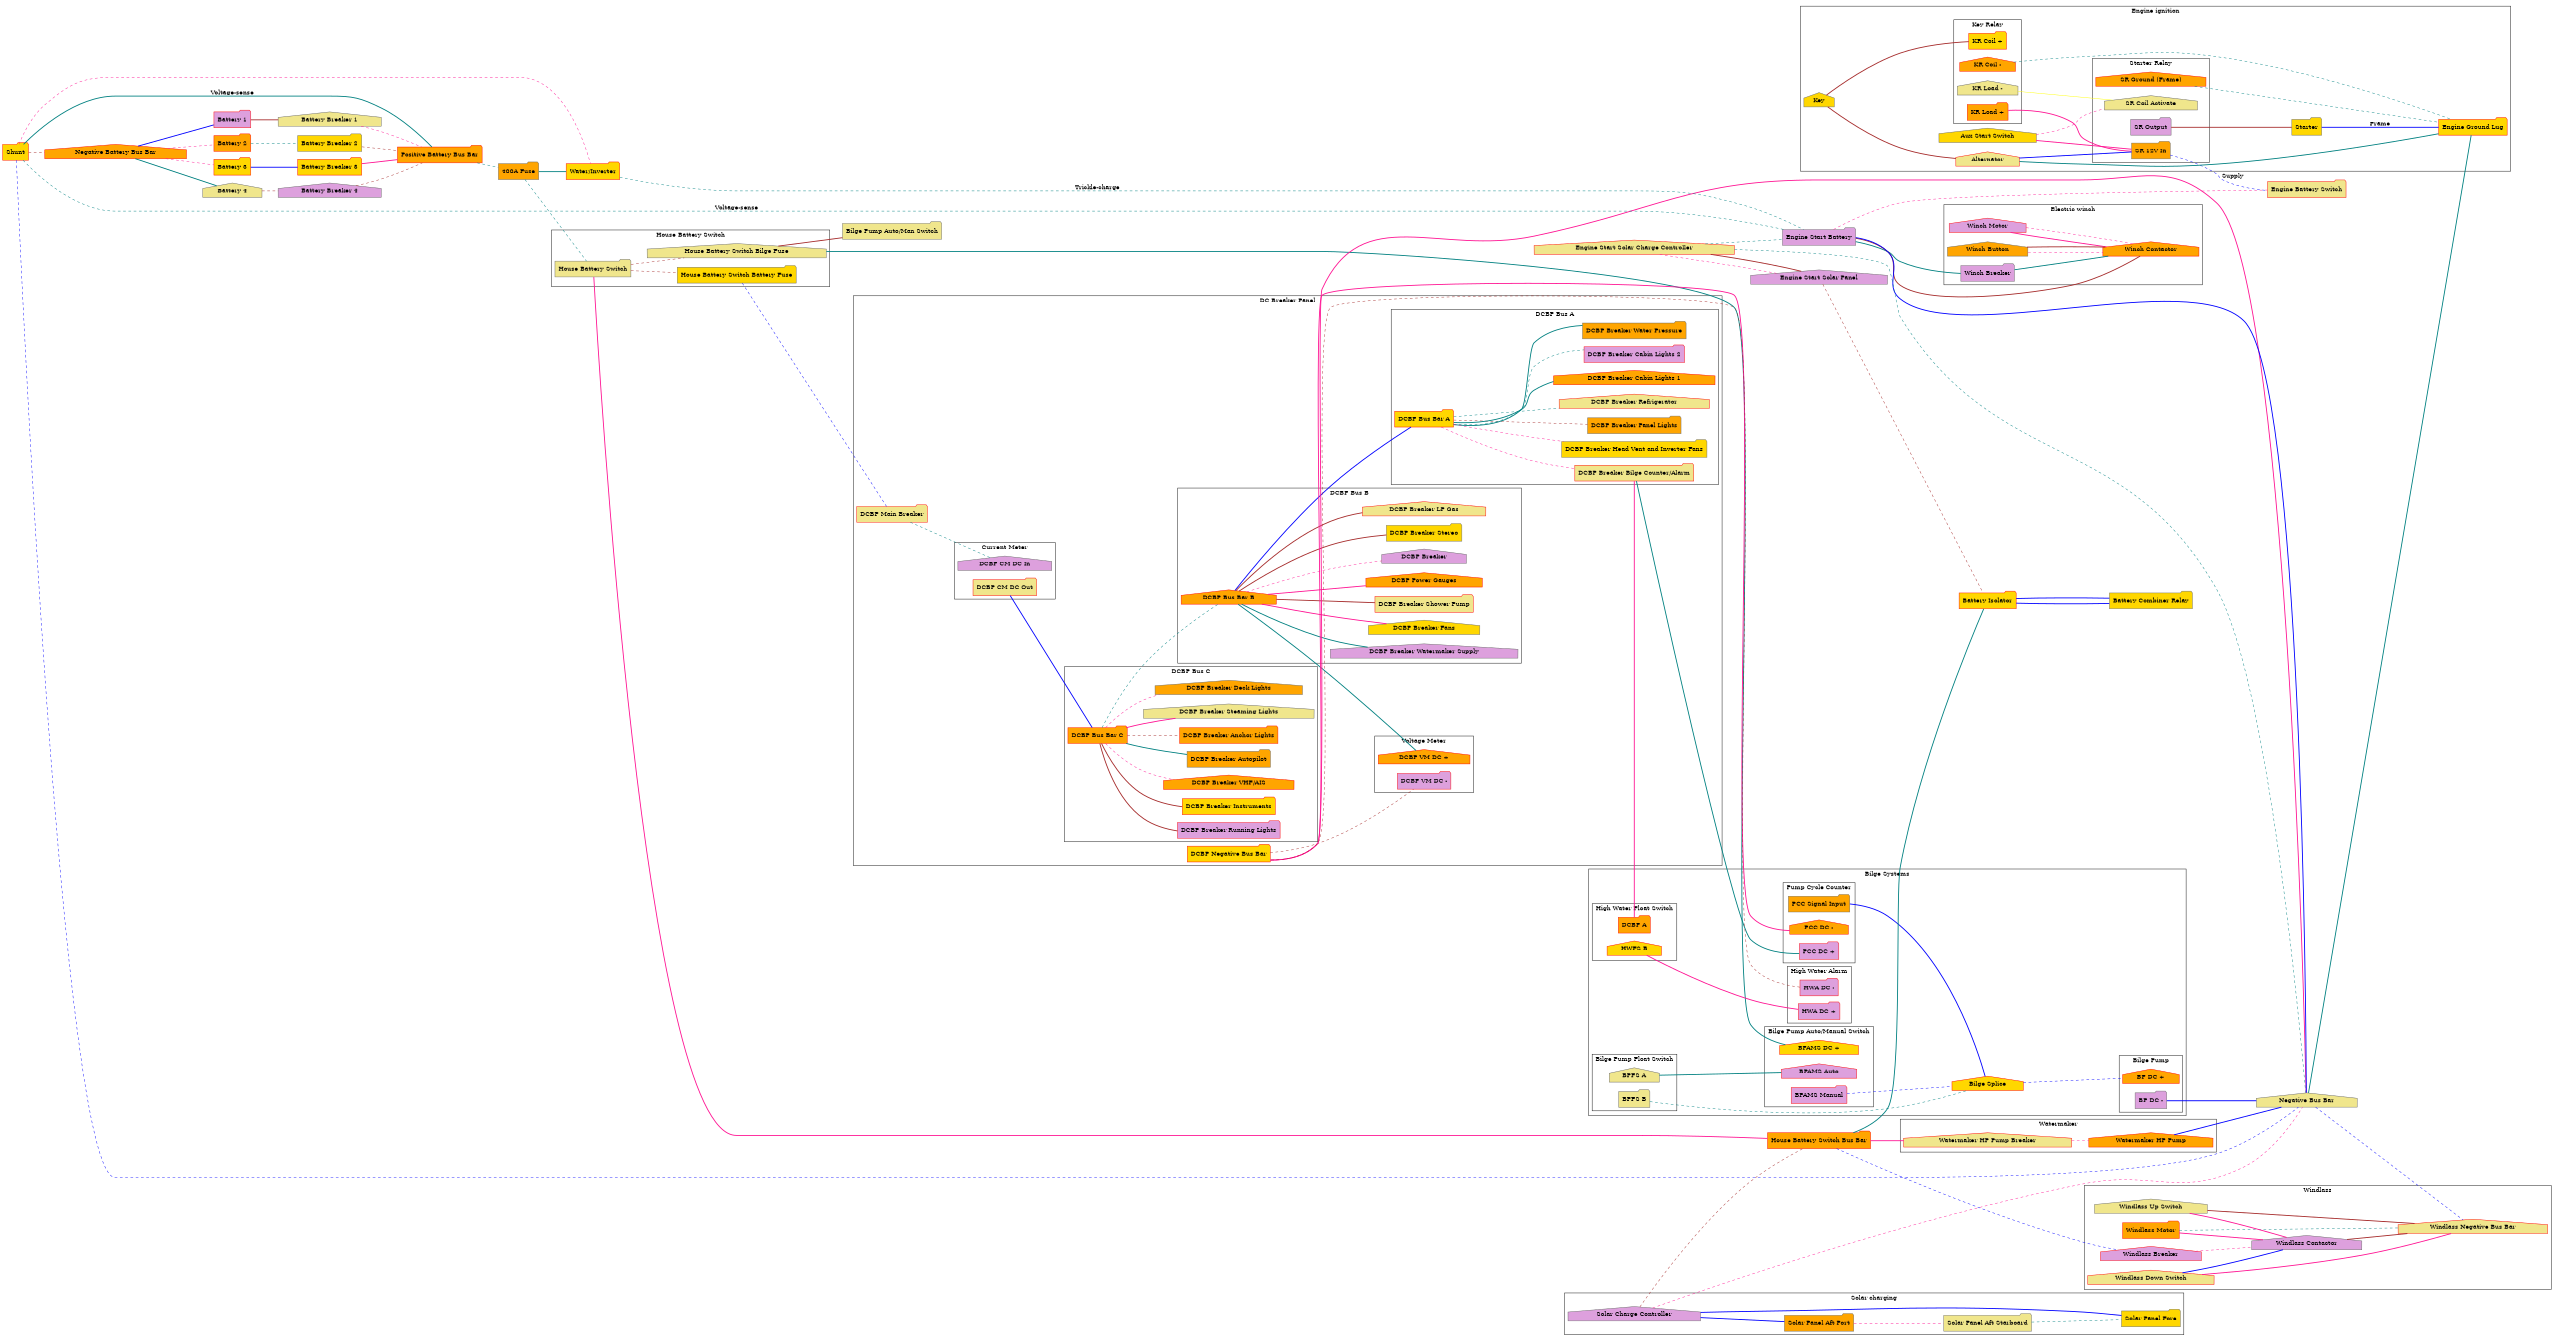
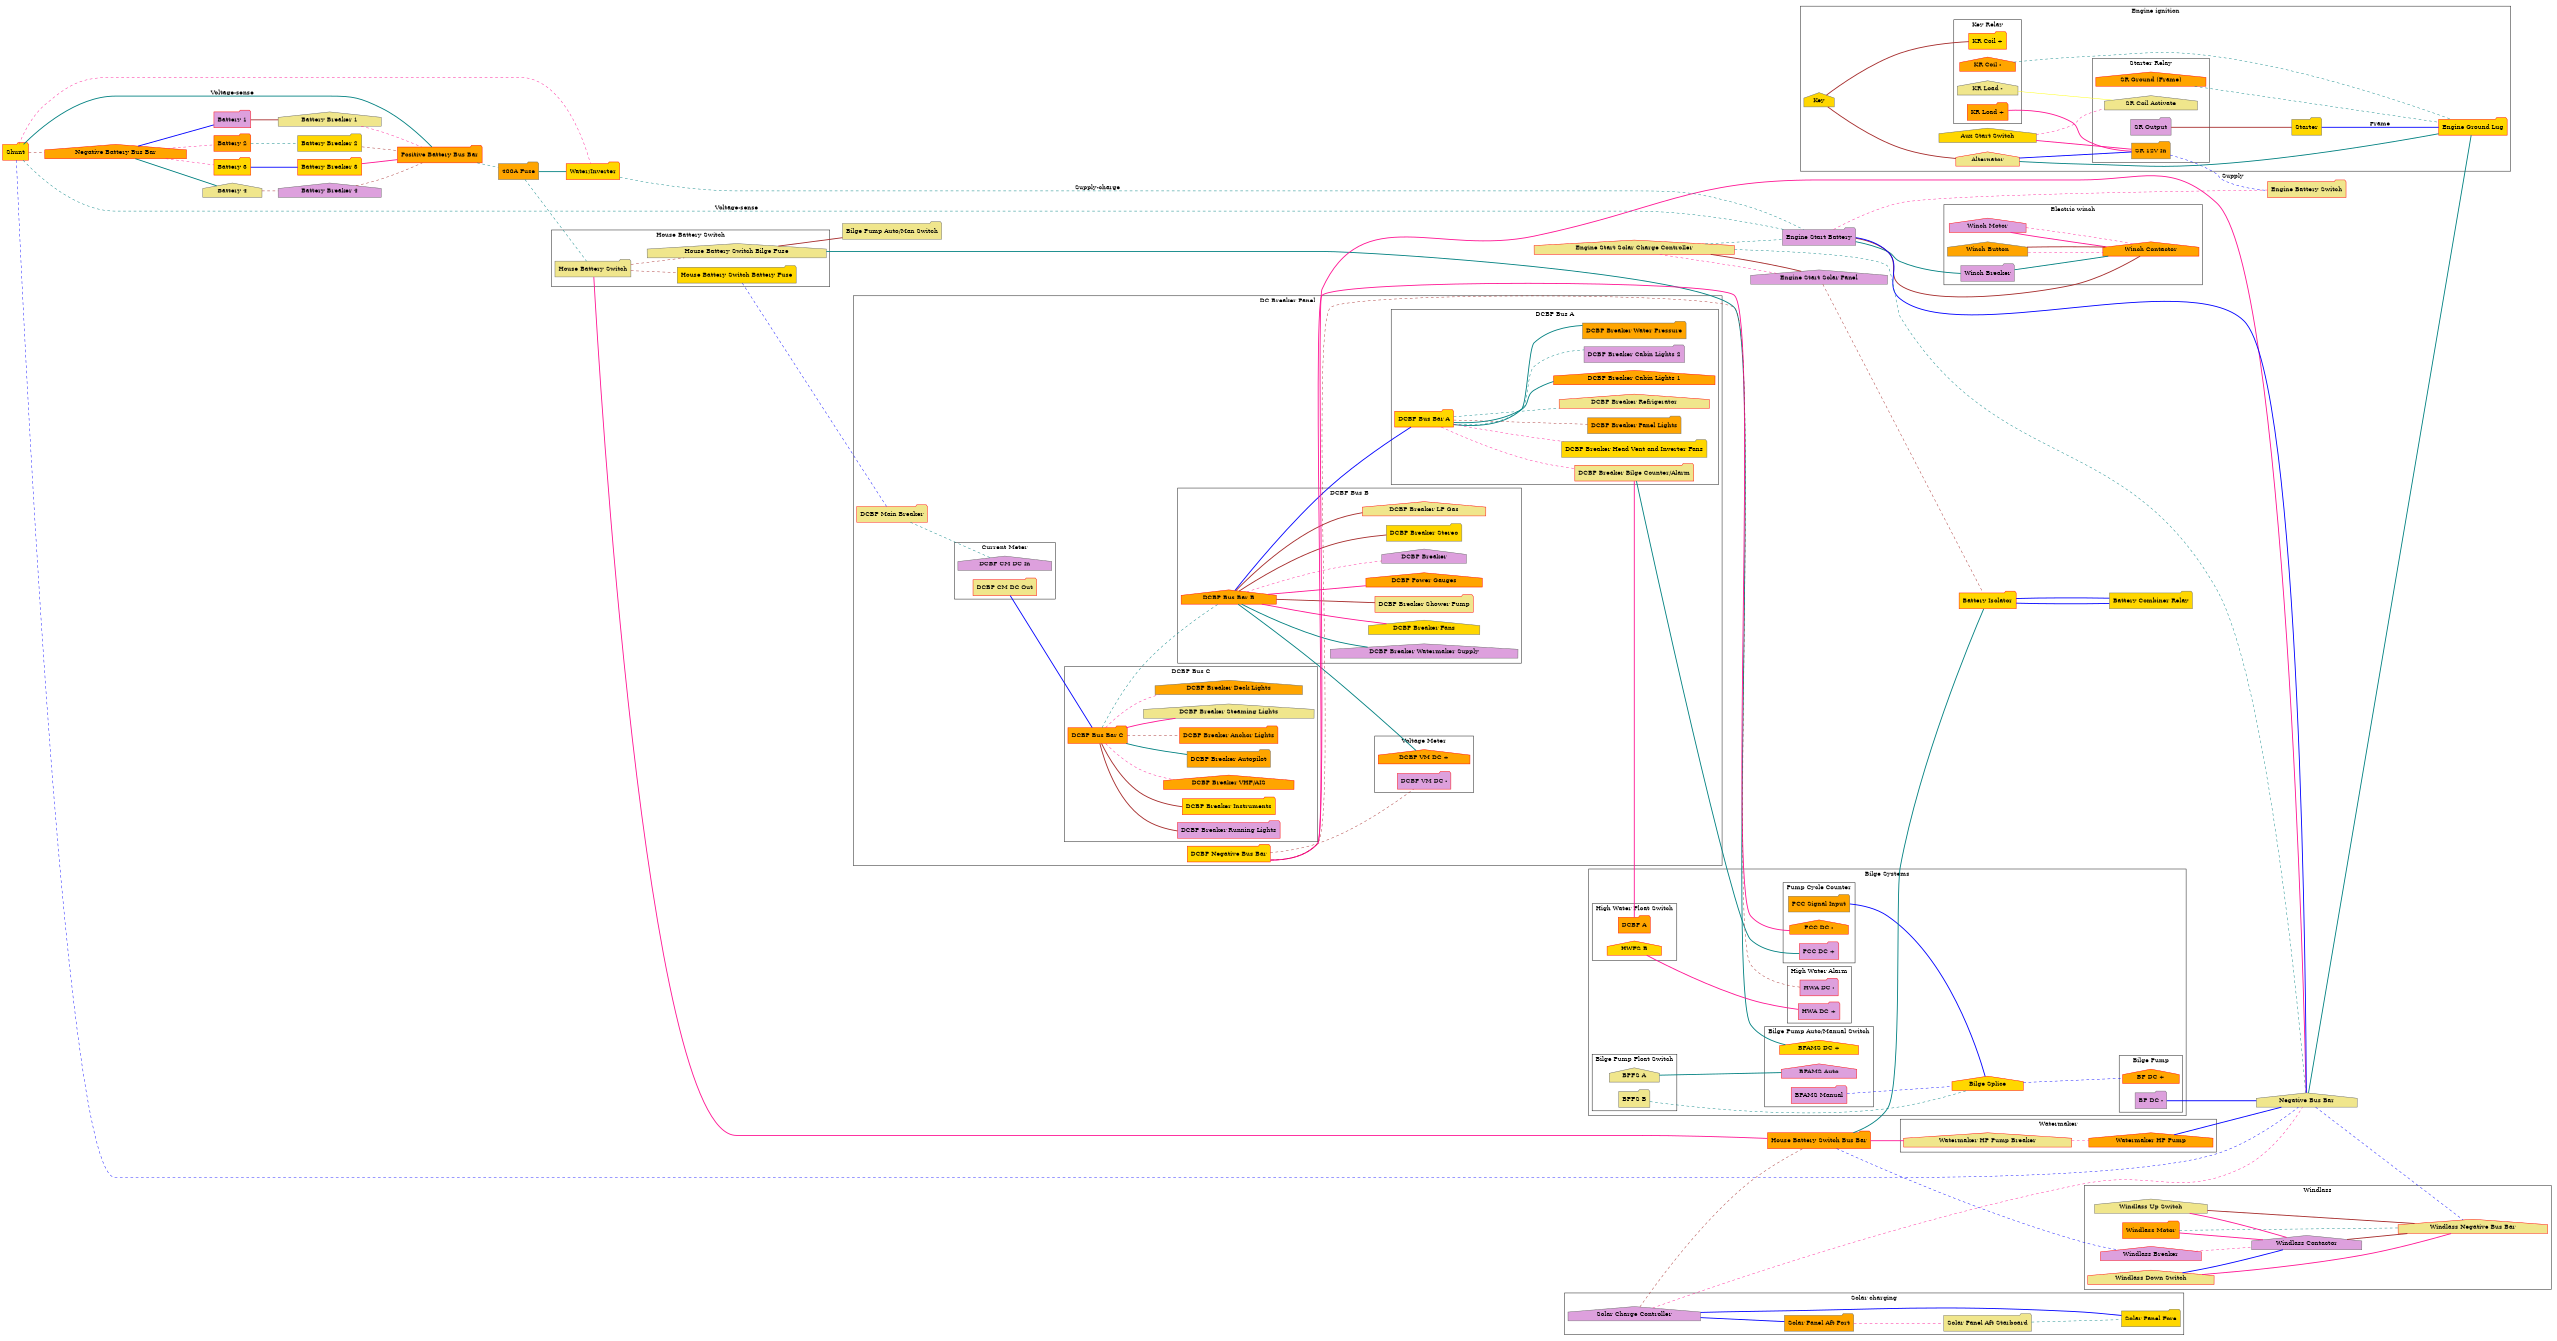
edge "Water/Inverter" -- "Engine Start Battery": label "Trickle-charge" -> "Supply-charge"
node "DCBP Breaker Cabin Lights 2": color red -> gray40
